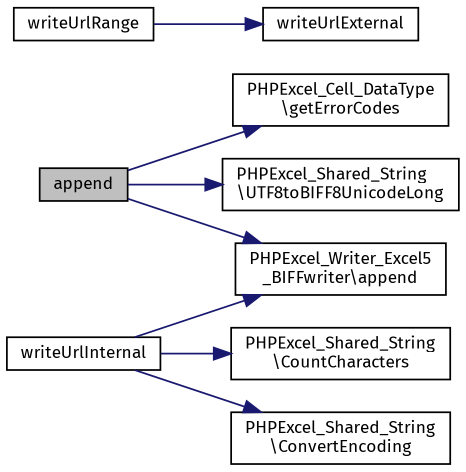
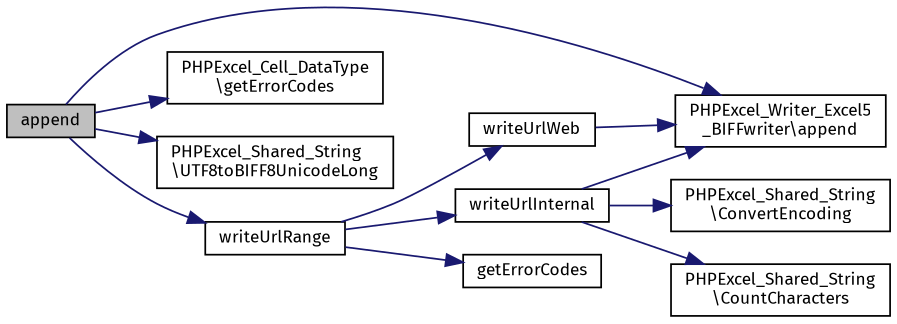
node "writeUrlExternal": label "writeUrlExternal" -> "getErrorCodes"
node "writeUrlWeb": added
edge "append" -> "writeUrlRange": added
edge "writeUrlRange" -> "writeUrlInternal": added
